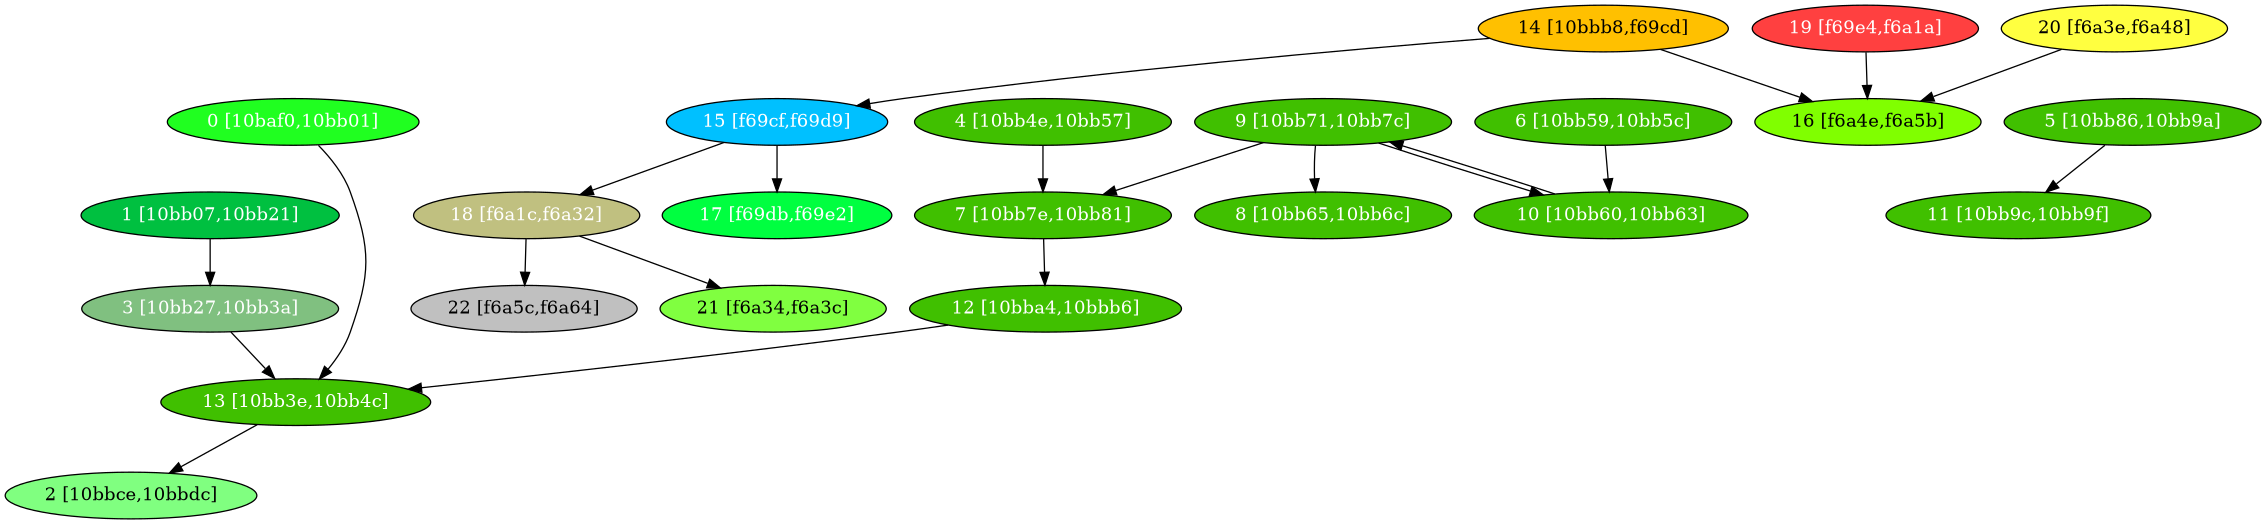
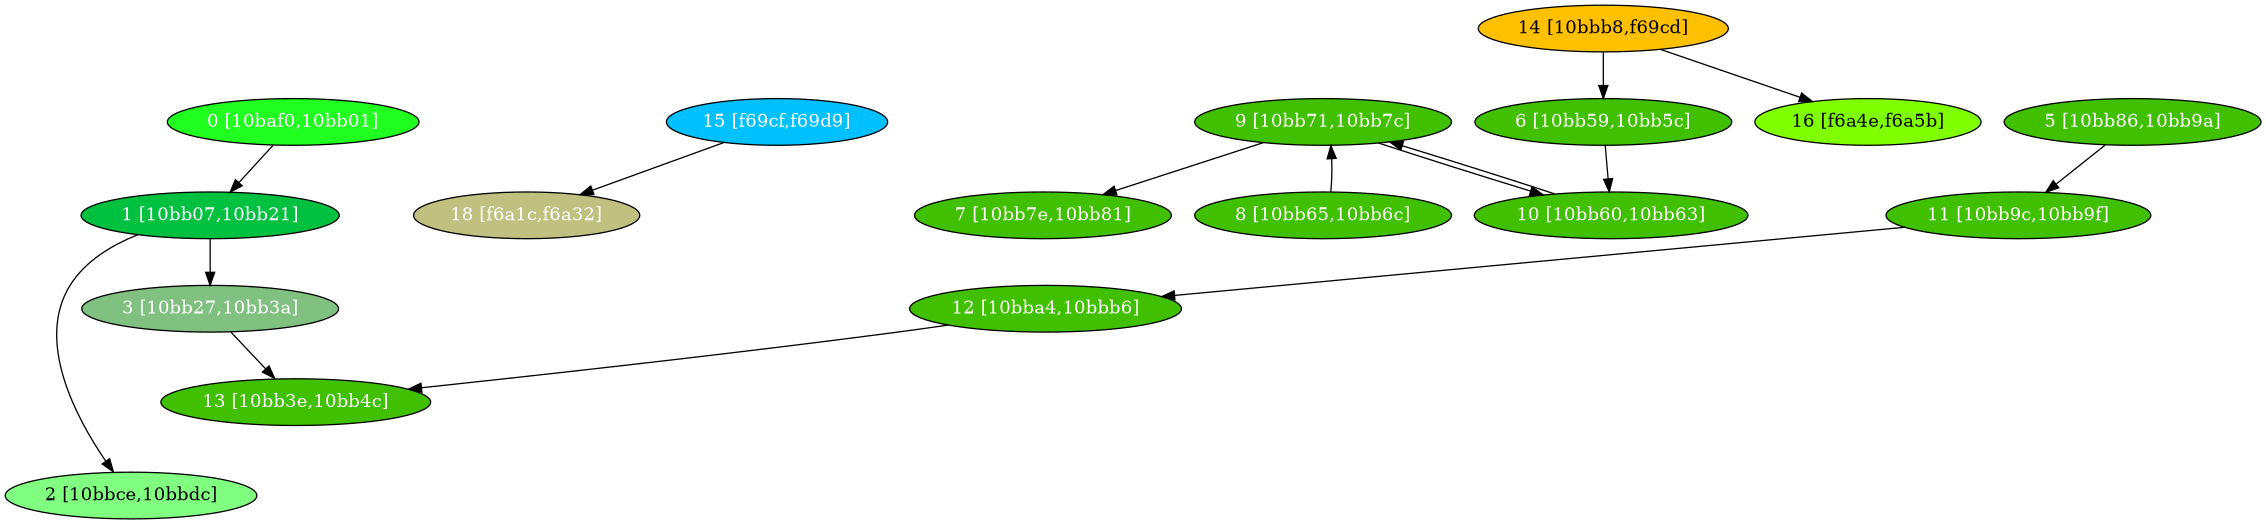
node "19 [f69e4,f6a1a]": removed
node "20 [f6a3e,f6a48]": removed
edge "14 [10bbb8,f69cd]" -> "15 [f69cf,f69d9]": now "14 [10bbb8,f69cd]" -> "6 [10bb59,10bb5c]"
node "4 [10bb4e,10bb57]": removed
edge "9 [10bb71,10bb7c]" -> "8 [10bb65,10bb6c]": reversed
node "17 [f69db,f69e2]": removed
edge "0 [10baf0,10bb01]" -> "13 [10bb3e,10bb4c]": now "0 [10baf0,10bb01]" -> "1 [10bb07,10bb21]"
edge "7 [10bb7e,10bb81]" -> "12 [10bba4,10bbb6]": now "11 [10bb9c,10bb9f]" -> "12 [10bba4,10bbb6]"
node "22 [f6a5c,f6a64]": removed
node "21 [f6a34,f6a3c]": removed
edge "13 [10bb3e,10bb4c]" -> "2 [10bbce,10bbdc]": now "1 [10bb07,10bb21]" -> "2 [10bbce,10bbdc]"
